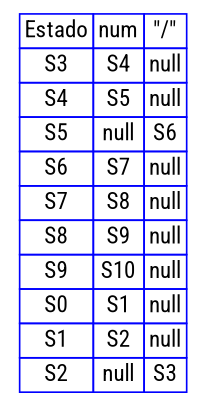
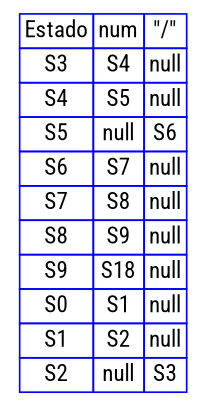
node "Estado": text "S10" -> "S18"
